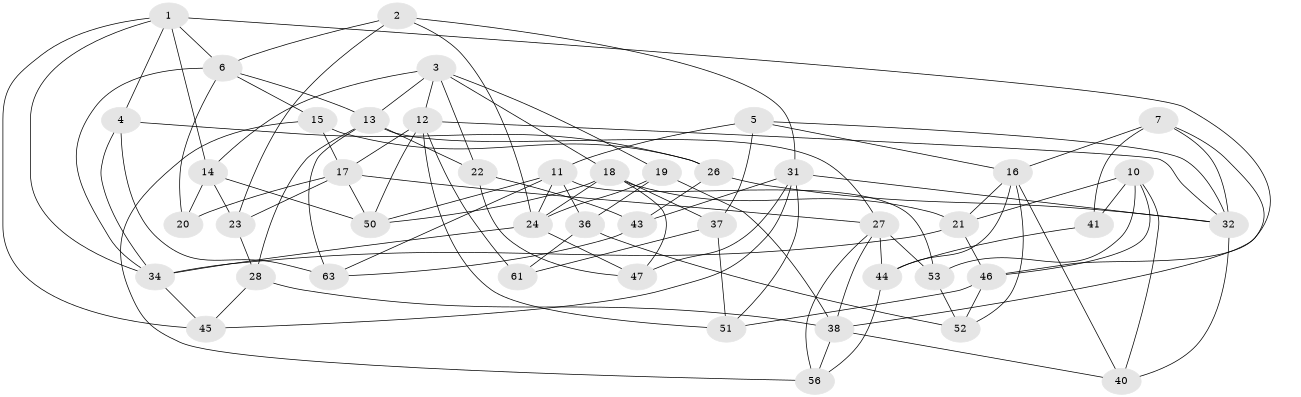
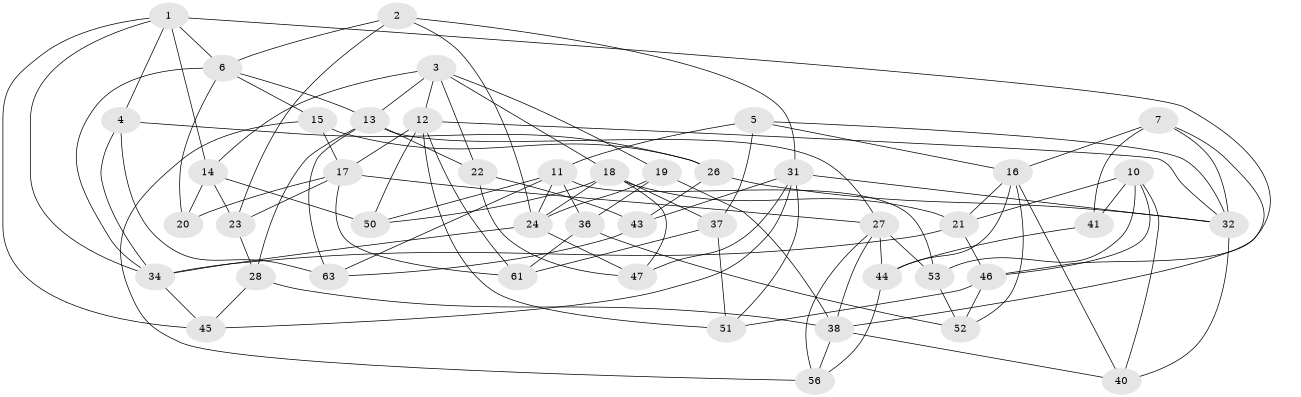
edge "17" -- "50": now "17" -- "61"
